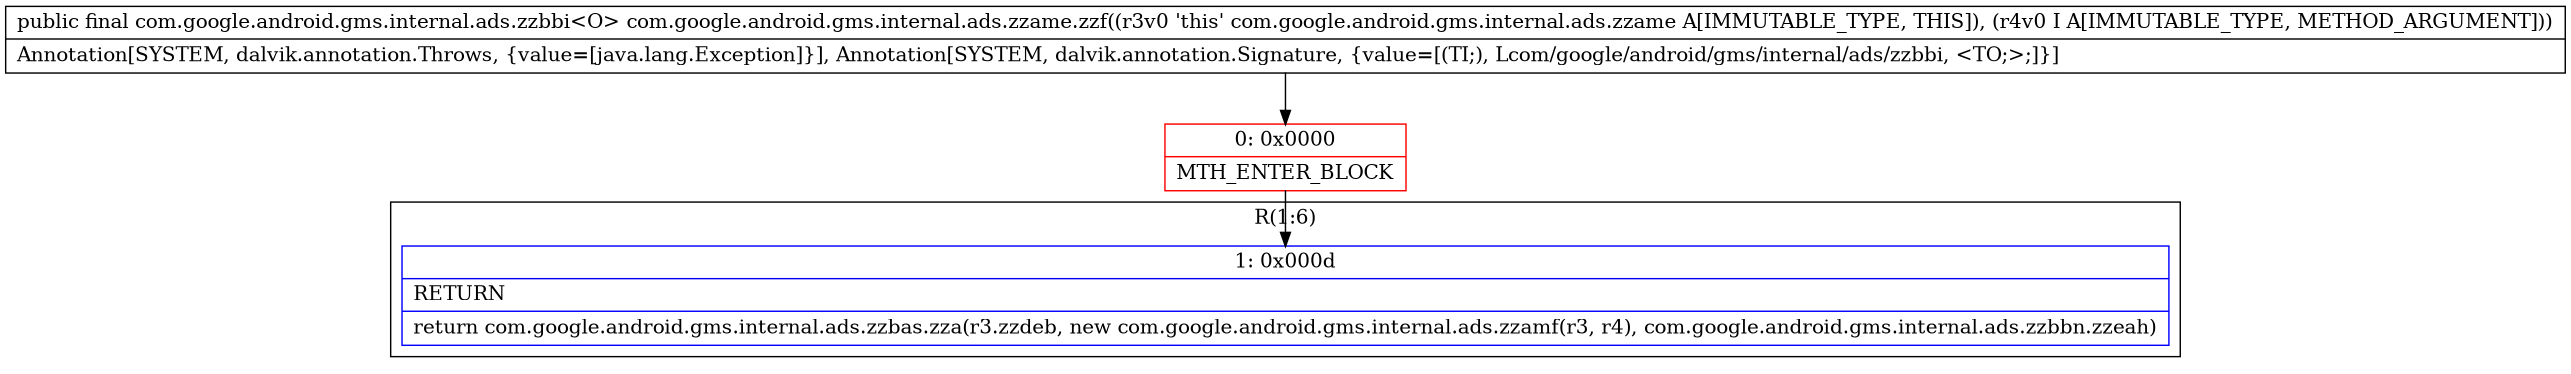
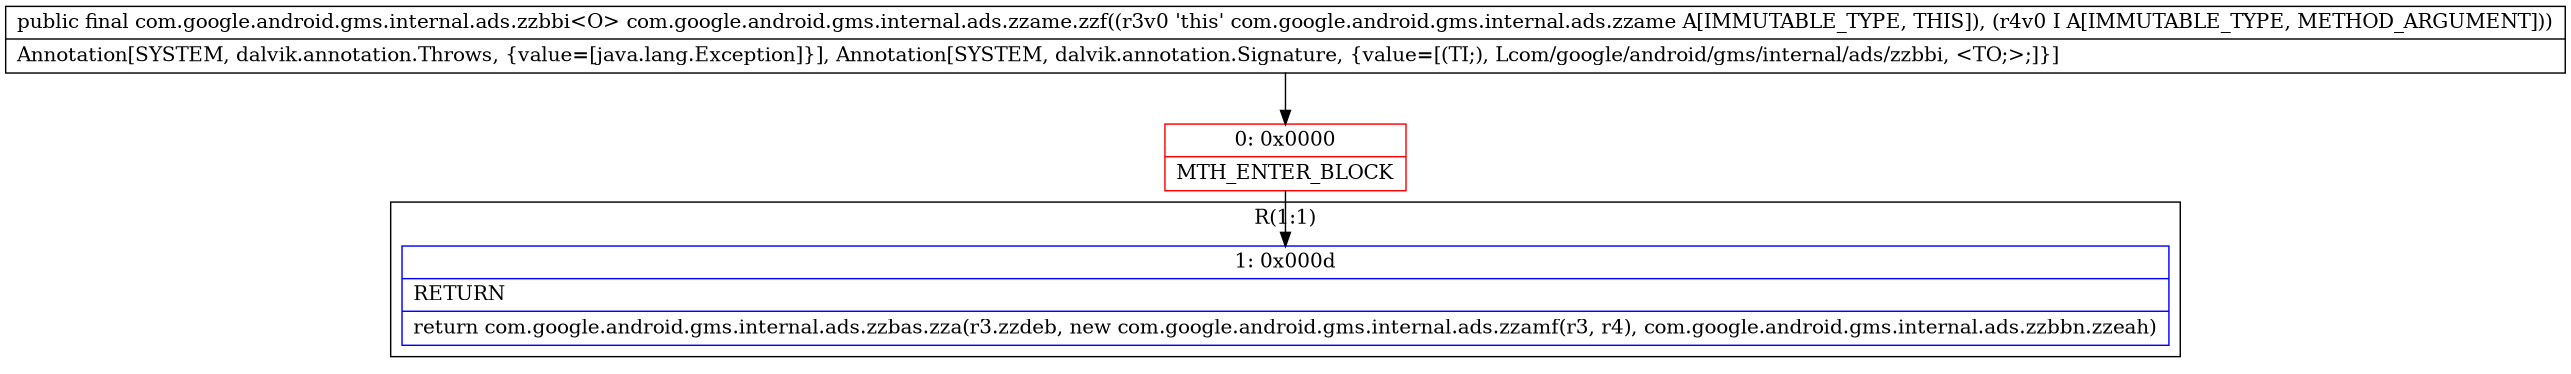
cluster "R(1:6)": label "R(1:6)" -> "R(1:1)"
